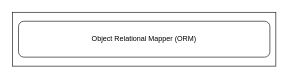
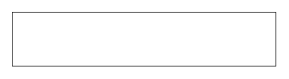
node "Object Relational Mapper (ORM)": removed
